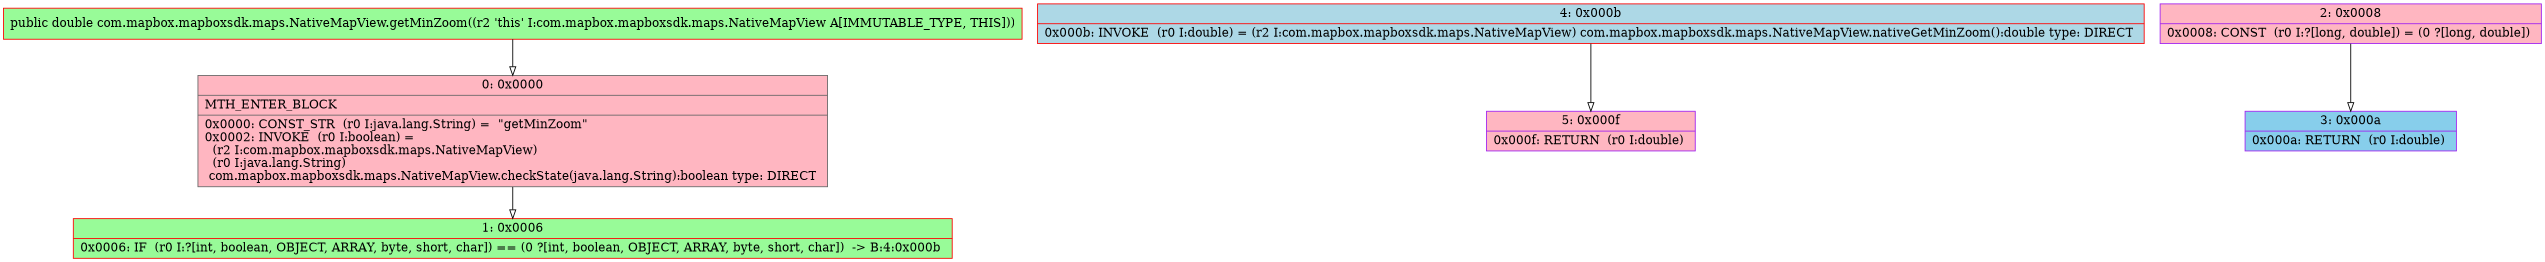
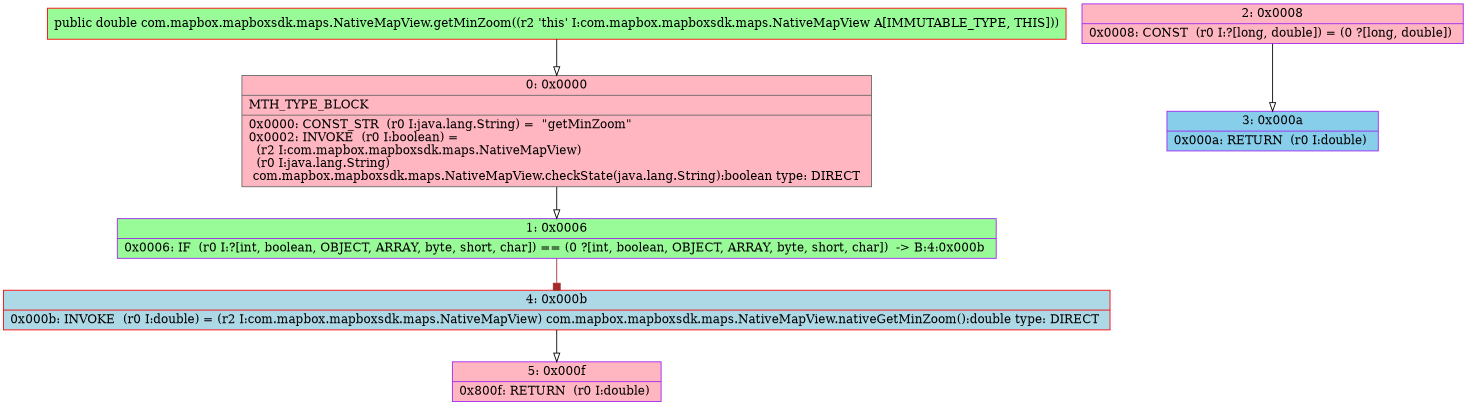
node "0: 0x0000": text "MTH_ENTER_BLOCK" -> "MTH_TYPE_BLOCK"
node "5: 0x000f": text "0x000f: RETURN  (r0 I:double)" -> "0x800f: RETURN  (r0 I:double)"
node "1: 0x0006": color red -> purple
edge "1: 0x0006" -> "4: 0x000b": added
